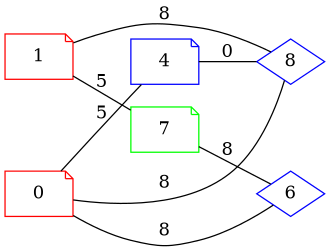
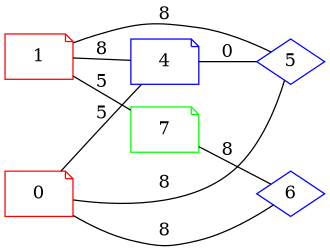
edge "1" -- "4": added, label "8"
node "8": label "8" -> "5"
